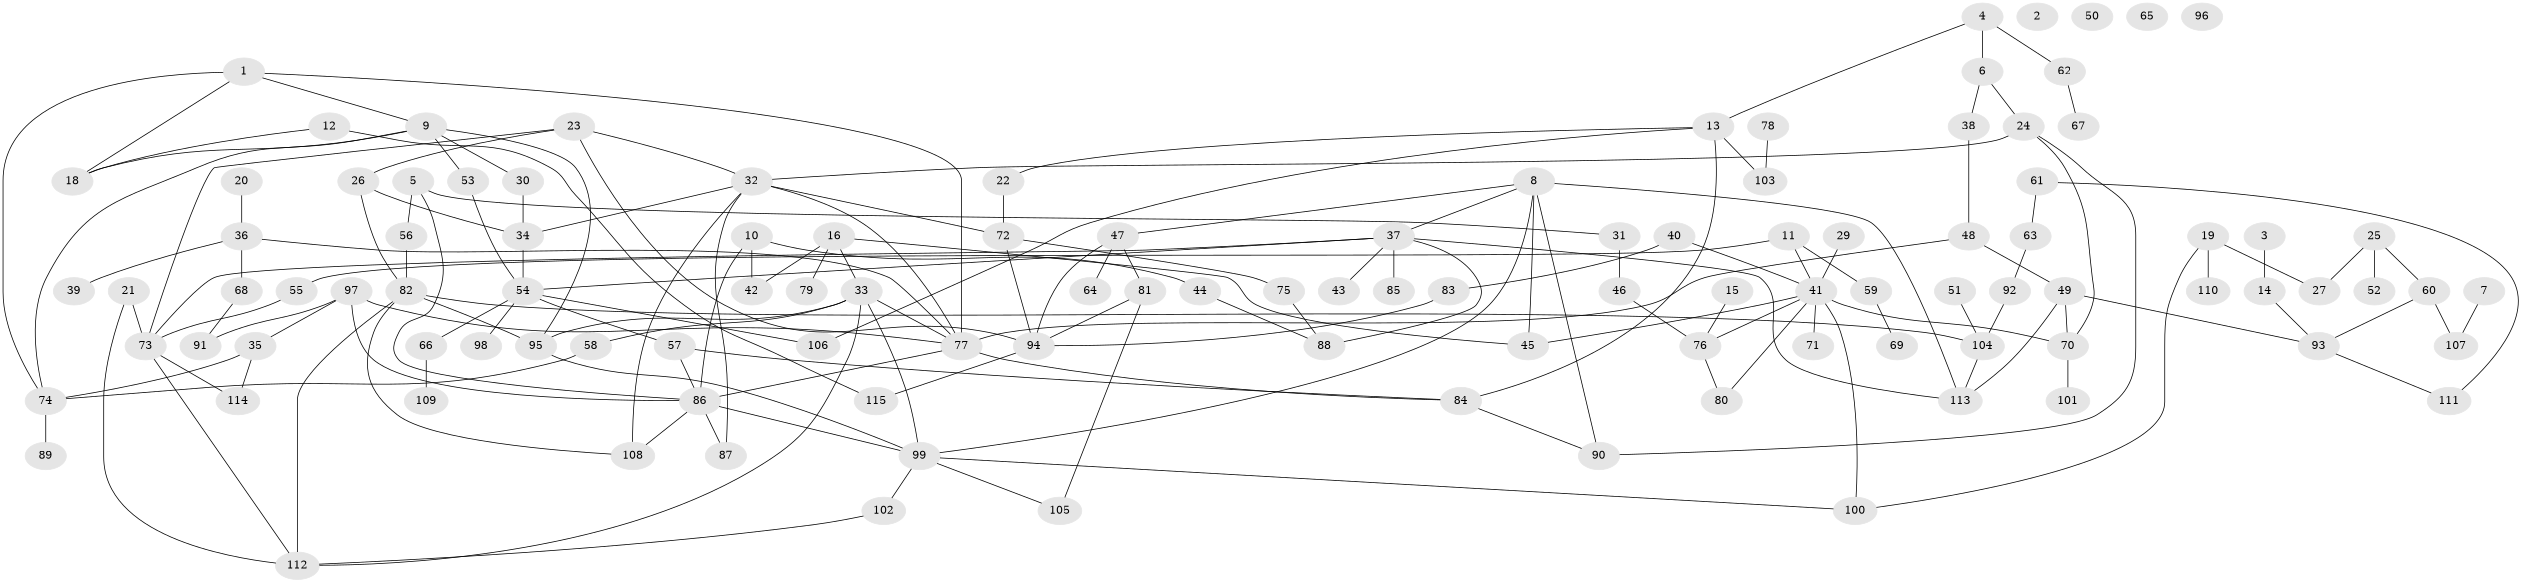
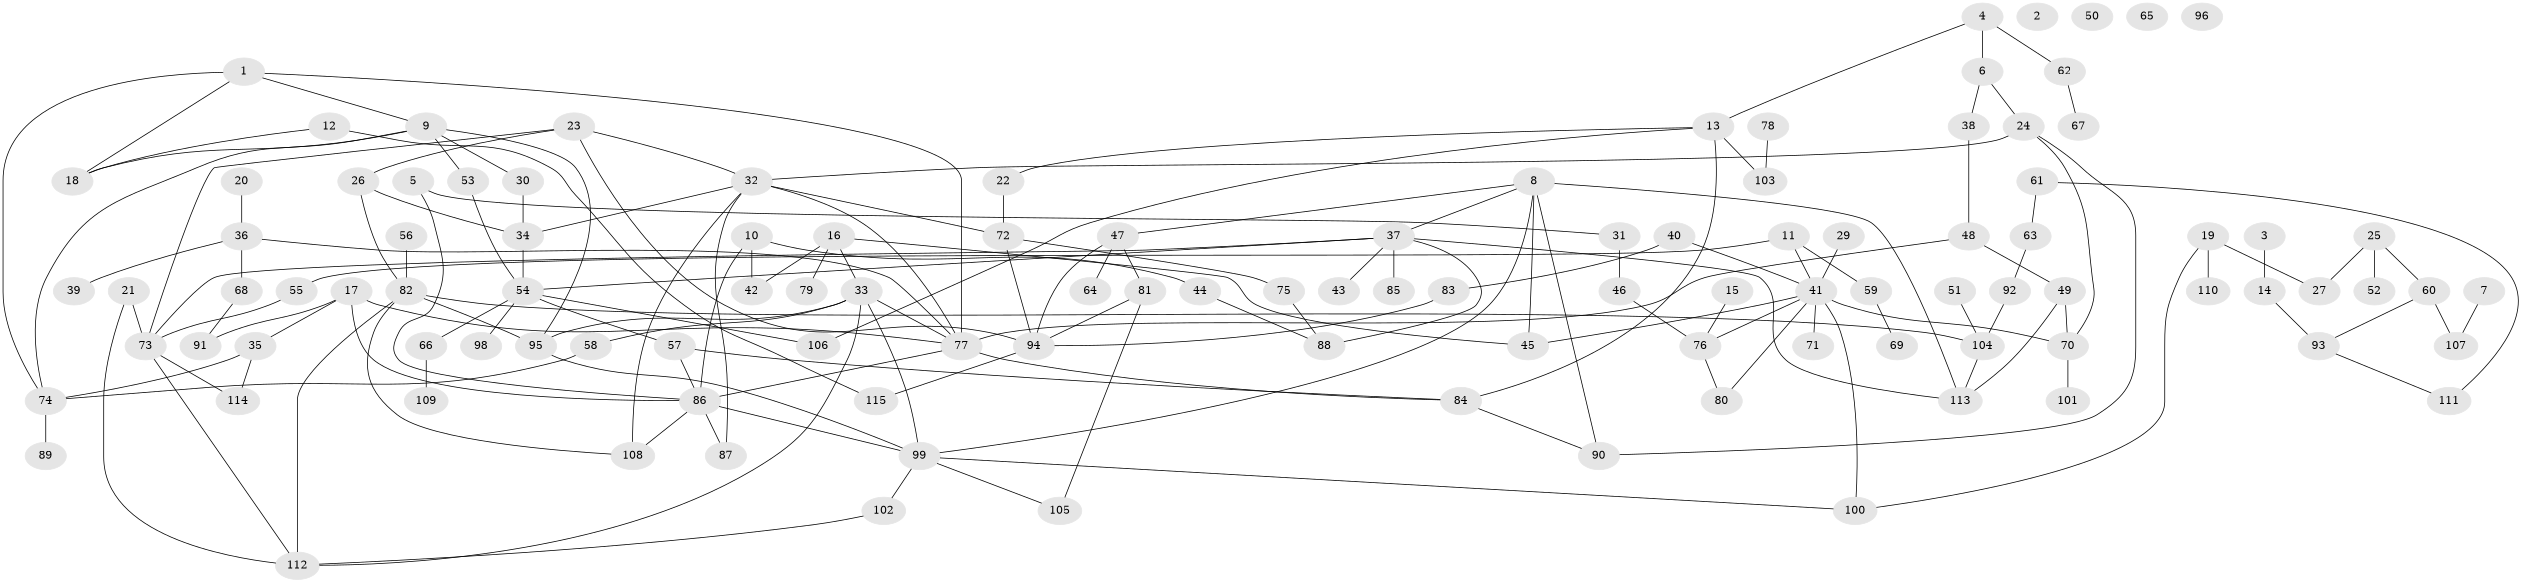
edge "5" -- "56": removed
node "97": label "97" -> "17"
edge "49" -- "93": removed
